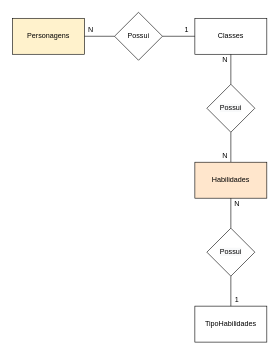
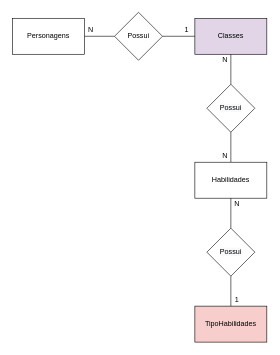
node "Personagens": fillcolor #fff2cc -> #ffffff
node "Classes": fillcolor #ffffff -> #e1d5e7
node "Habilidades": fillcolor #ffe6cc -> #ffffff
node "TipoHabilidades": fillcolor #ffffff -> #f8cecc
